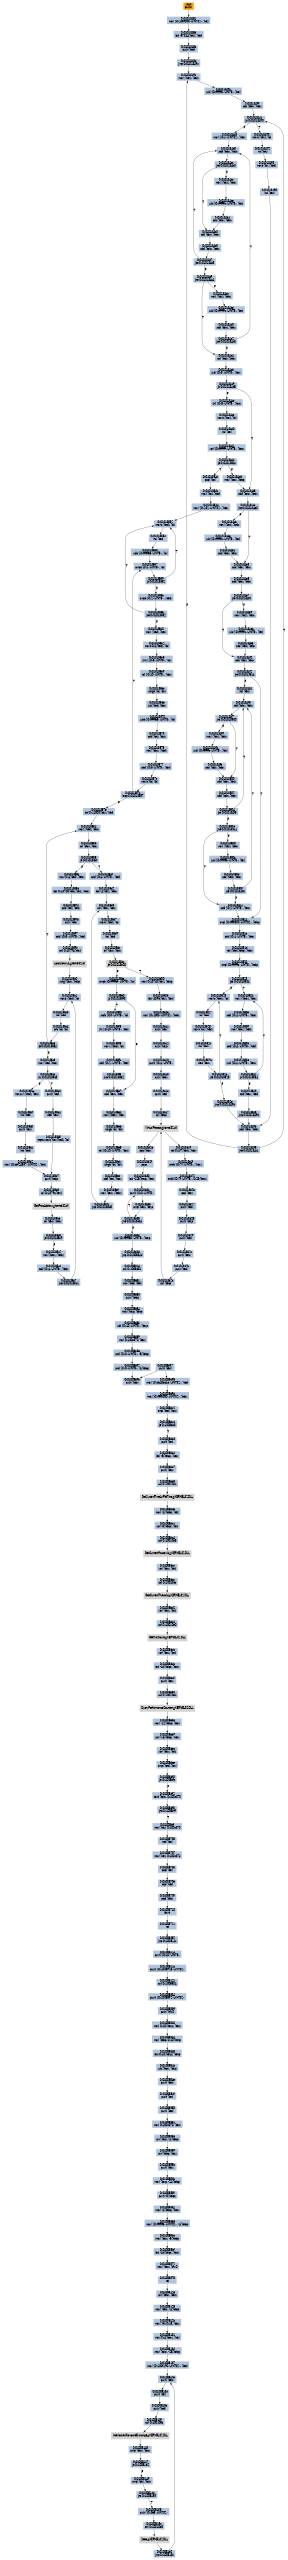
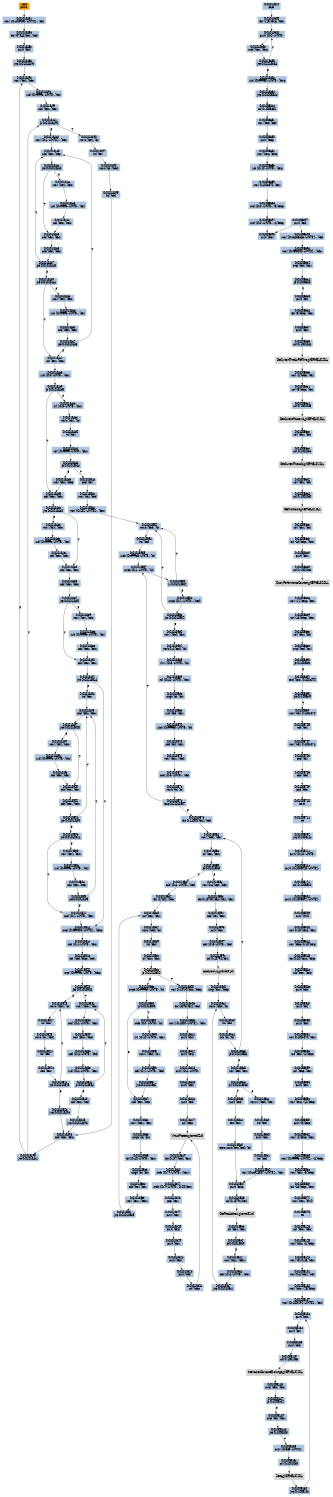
node "0x0101362e popl %eax": removed
